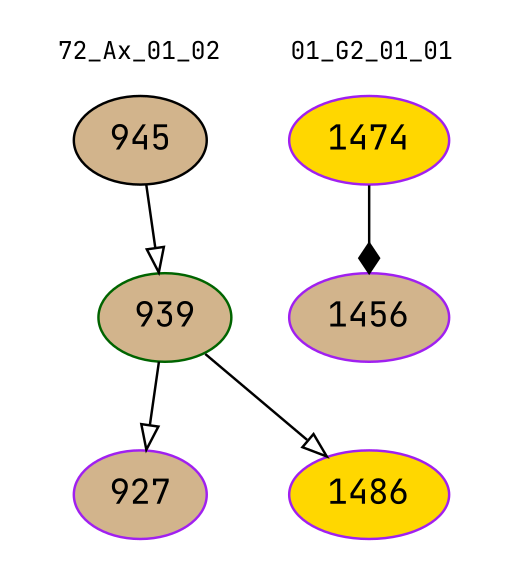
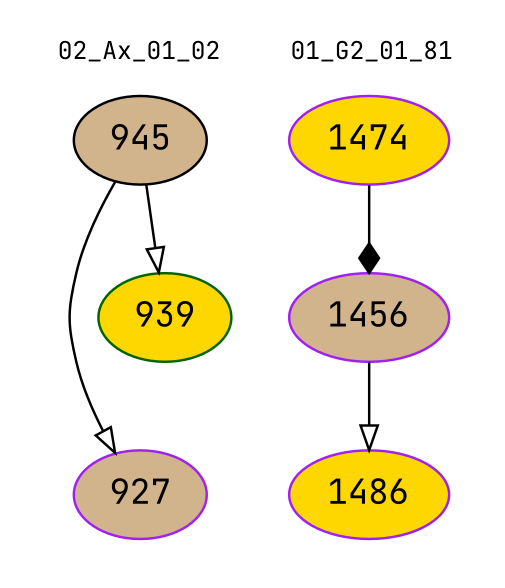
cluster "72_Ax_01_02": label "72_Ax_01_02" -> "02_Ax_01_02"
cluster "01_G2_01_01": label "01_G2_01_01" -> "01_G2_01_81"
node "939": fillcolor tan -> gold
edge "939" -> "1486": now "1456" -> "1486"
edge "939" -> "927": now "945" -> "927"
